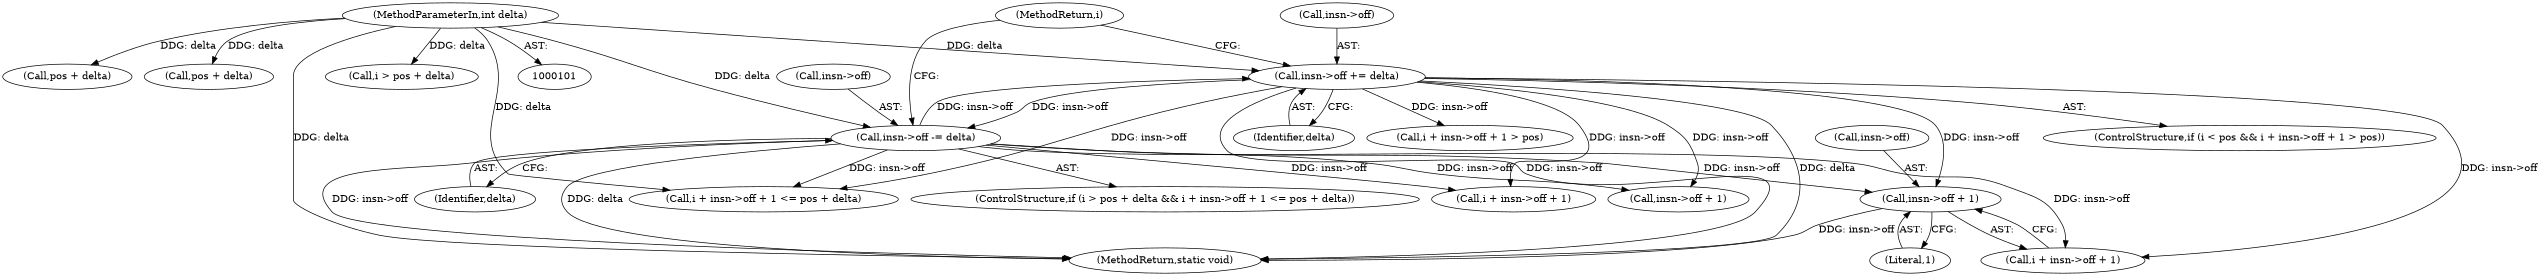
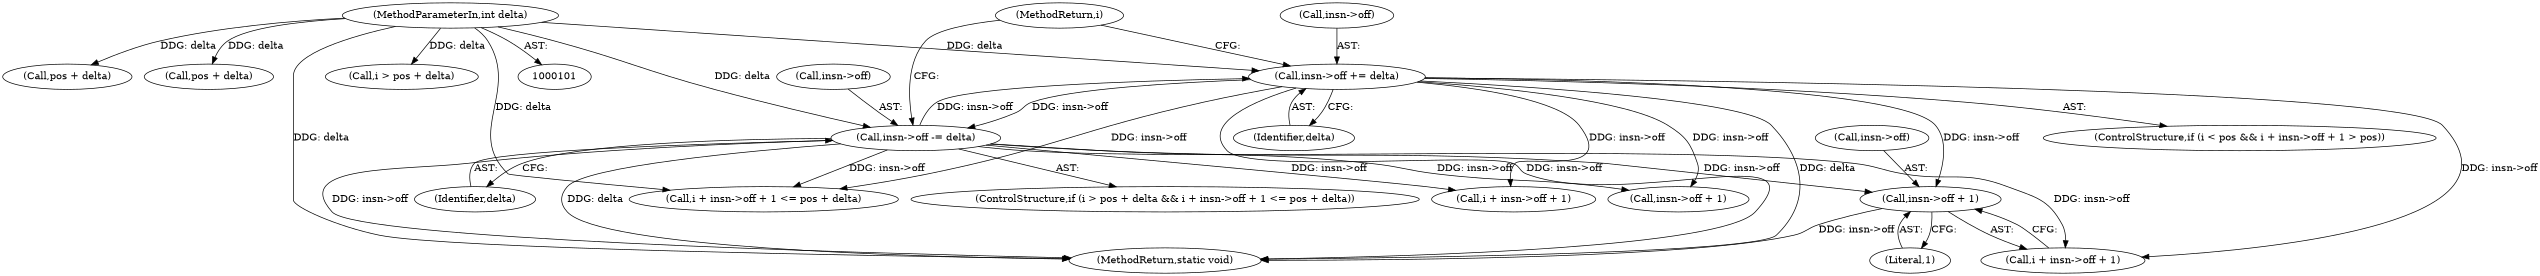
node "(Call,i + insn->off + 1 > pos)": removed
